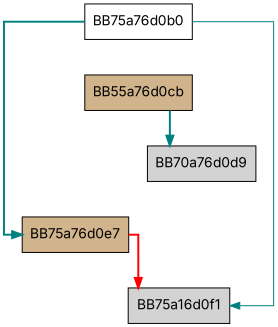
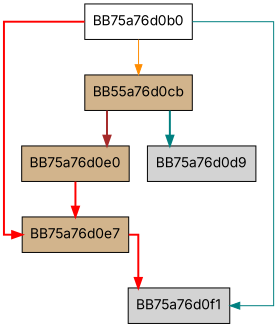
edge "BB75a76d0b0" -> "BB55a76d0cb": added
edge "BB75a76d0b0" -> "BB75a76d0e7": color teal -> red
node "BB75a76d0e0": added
node "BB70a76d0d9": label "BB70a76d0d9" -> "BB75a76d0d9"
node "BB75a16d0f1": label "BB75a16d0f1" -> "BB75a76d0f1"
